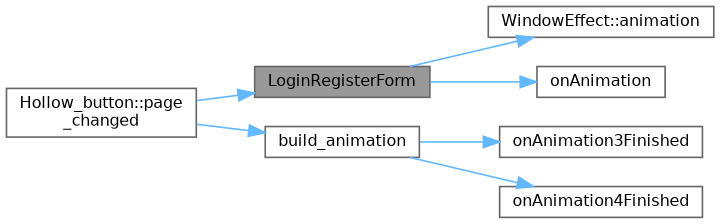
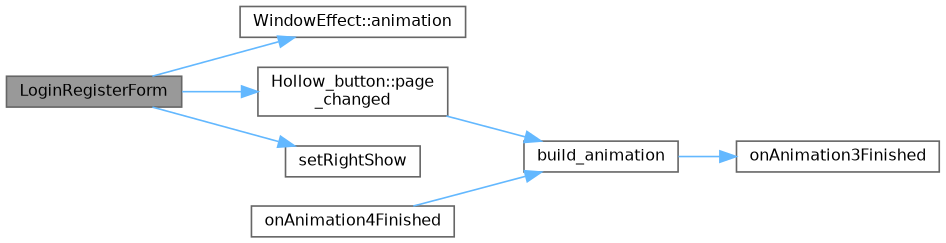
node "onAnimation": label "onAnimation" -> "setRightShow"
edge "Hollow_button::page _changed" -> "LoginRegisterForm": reversed
edge "build_animation" -> "onAnimation4Finished": reversed
